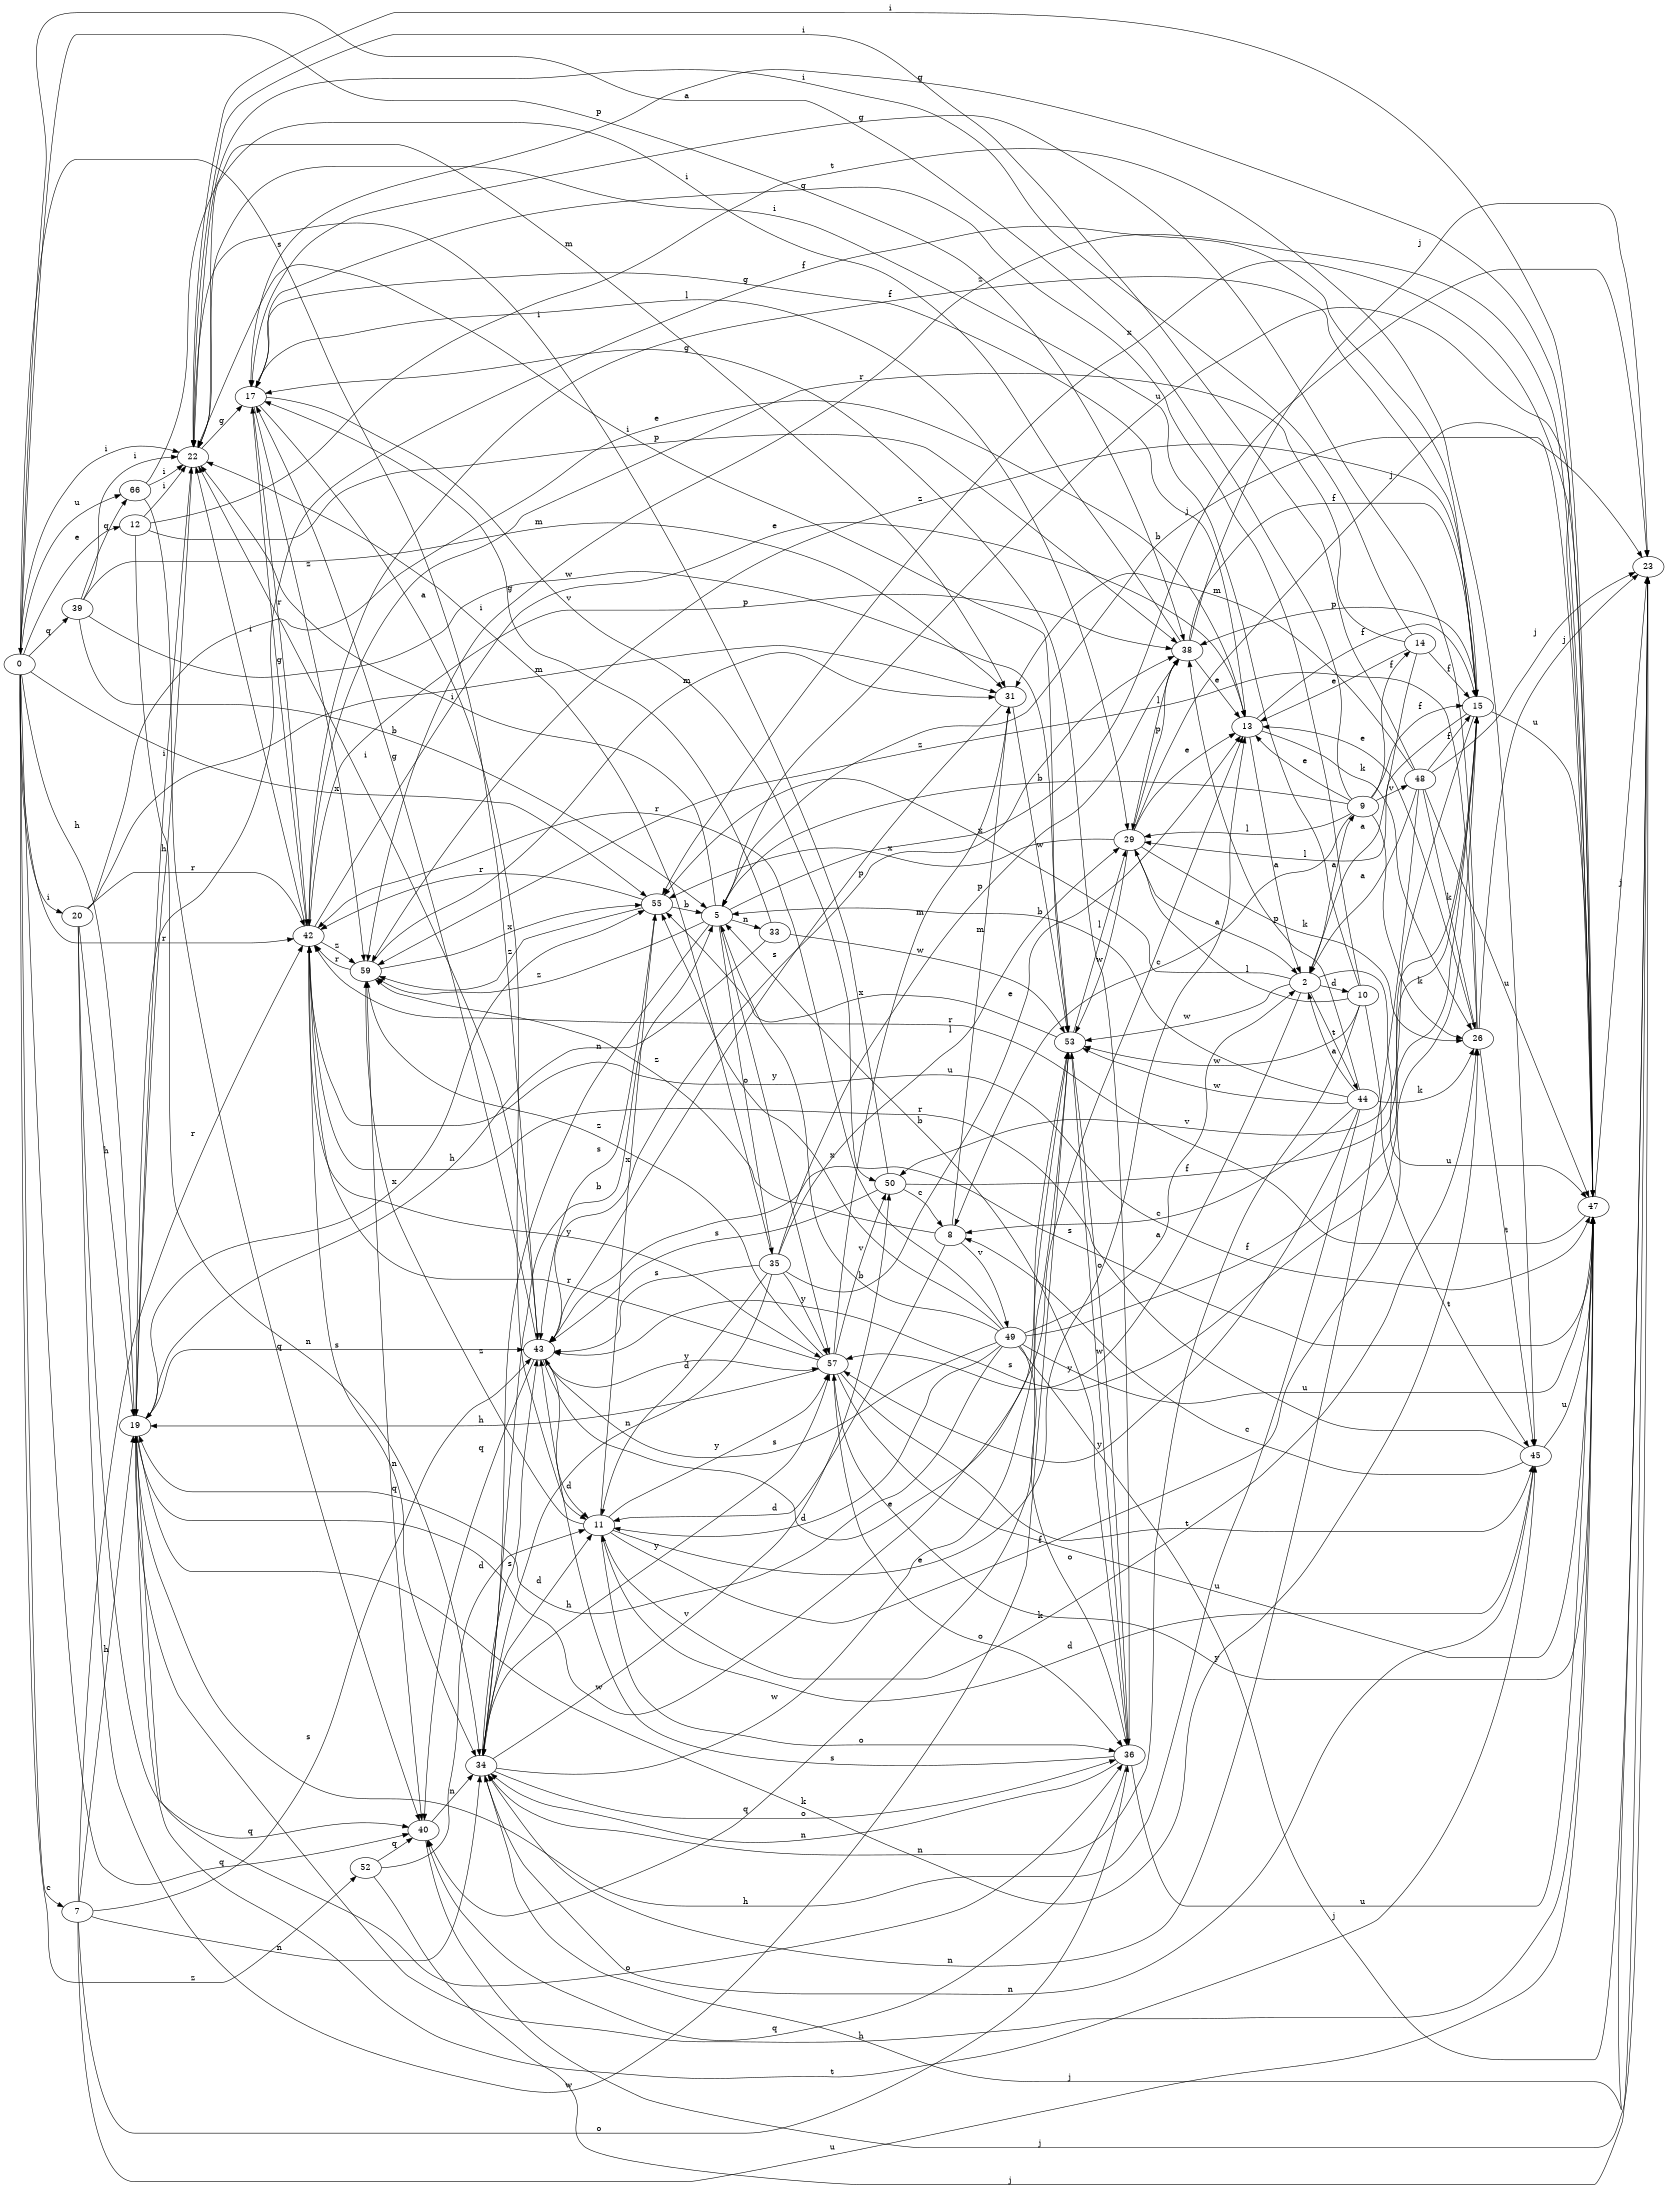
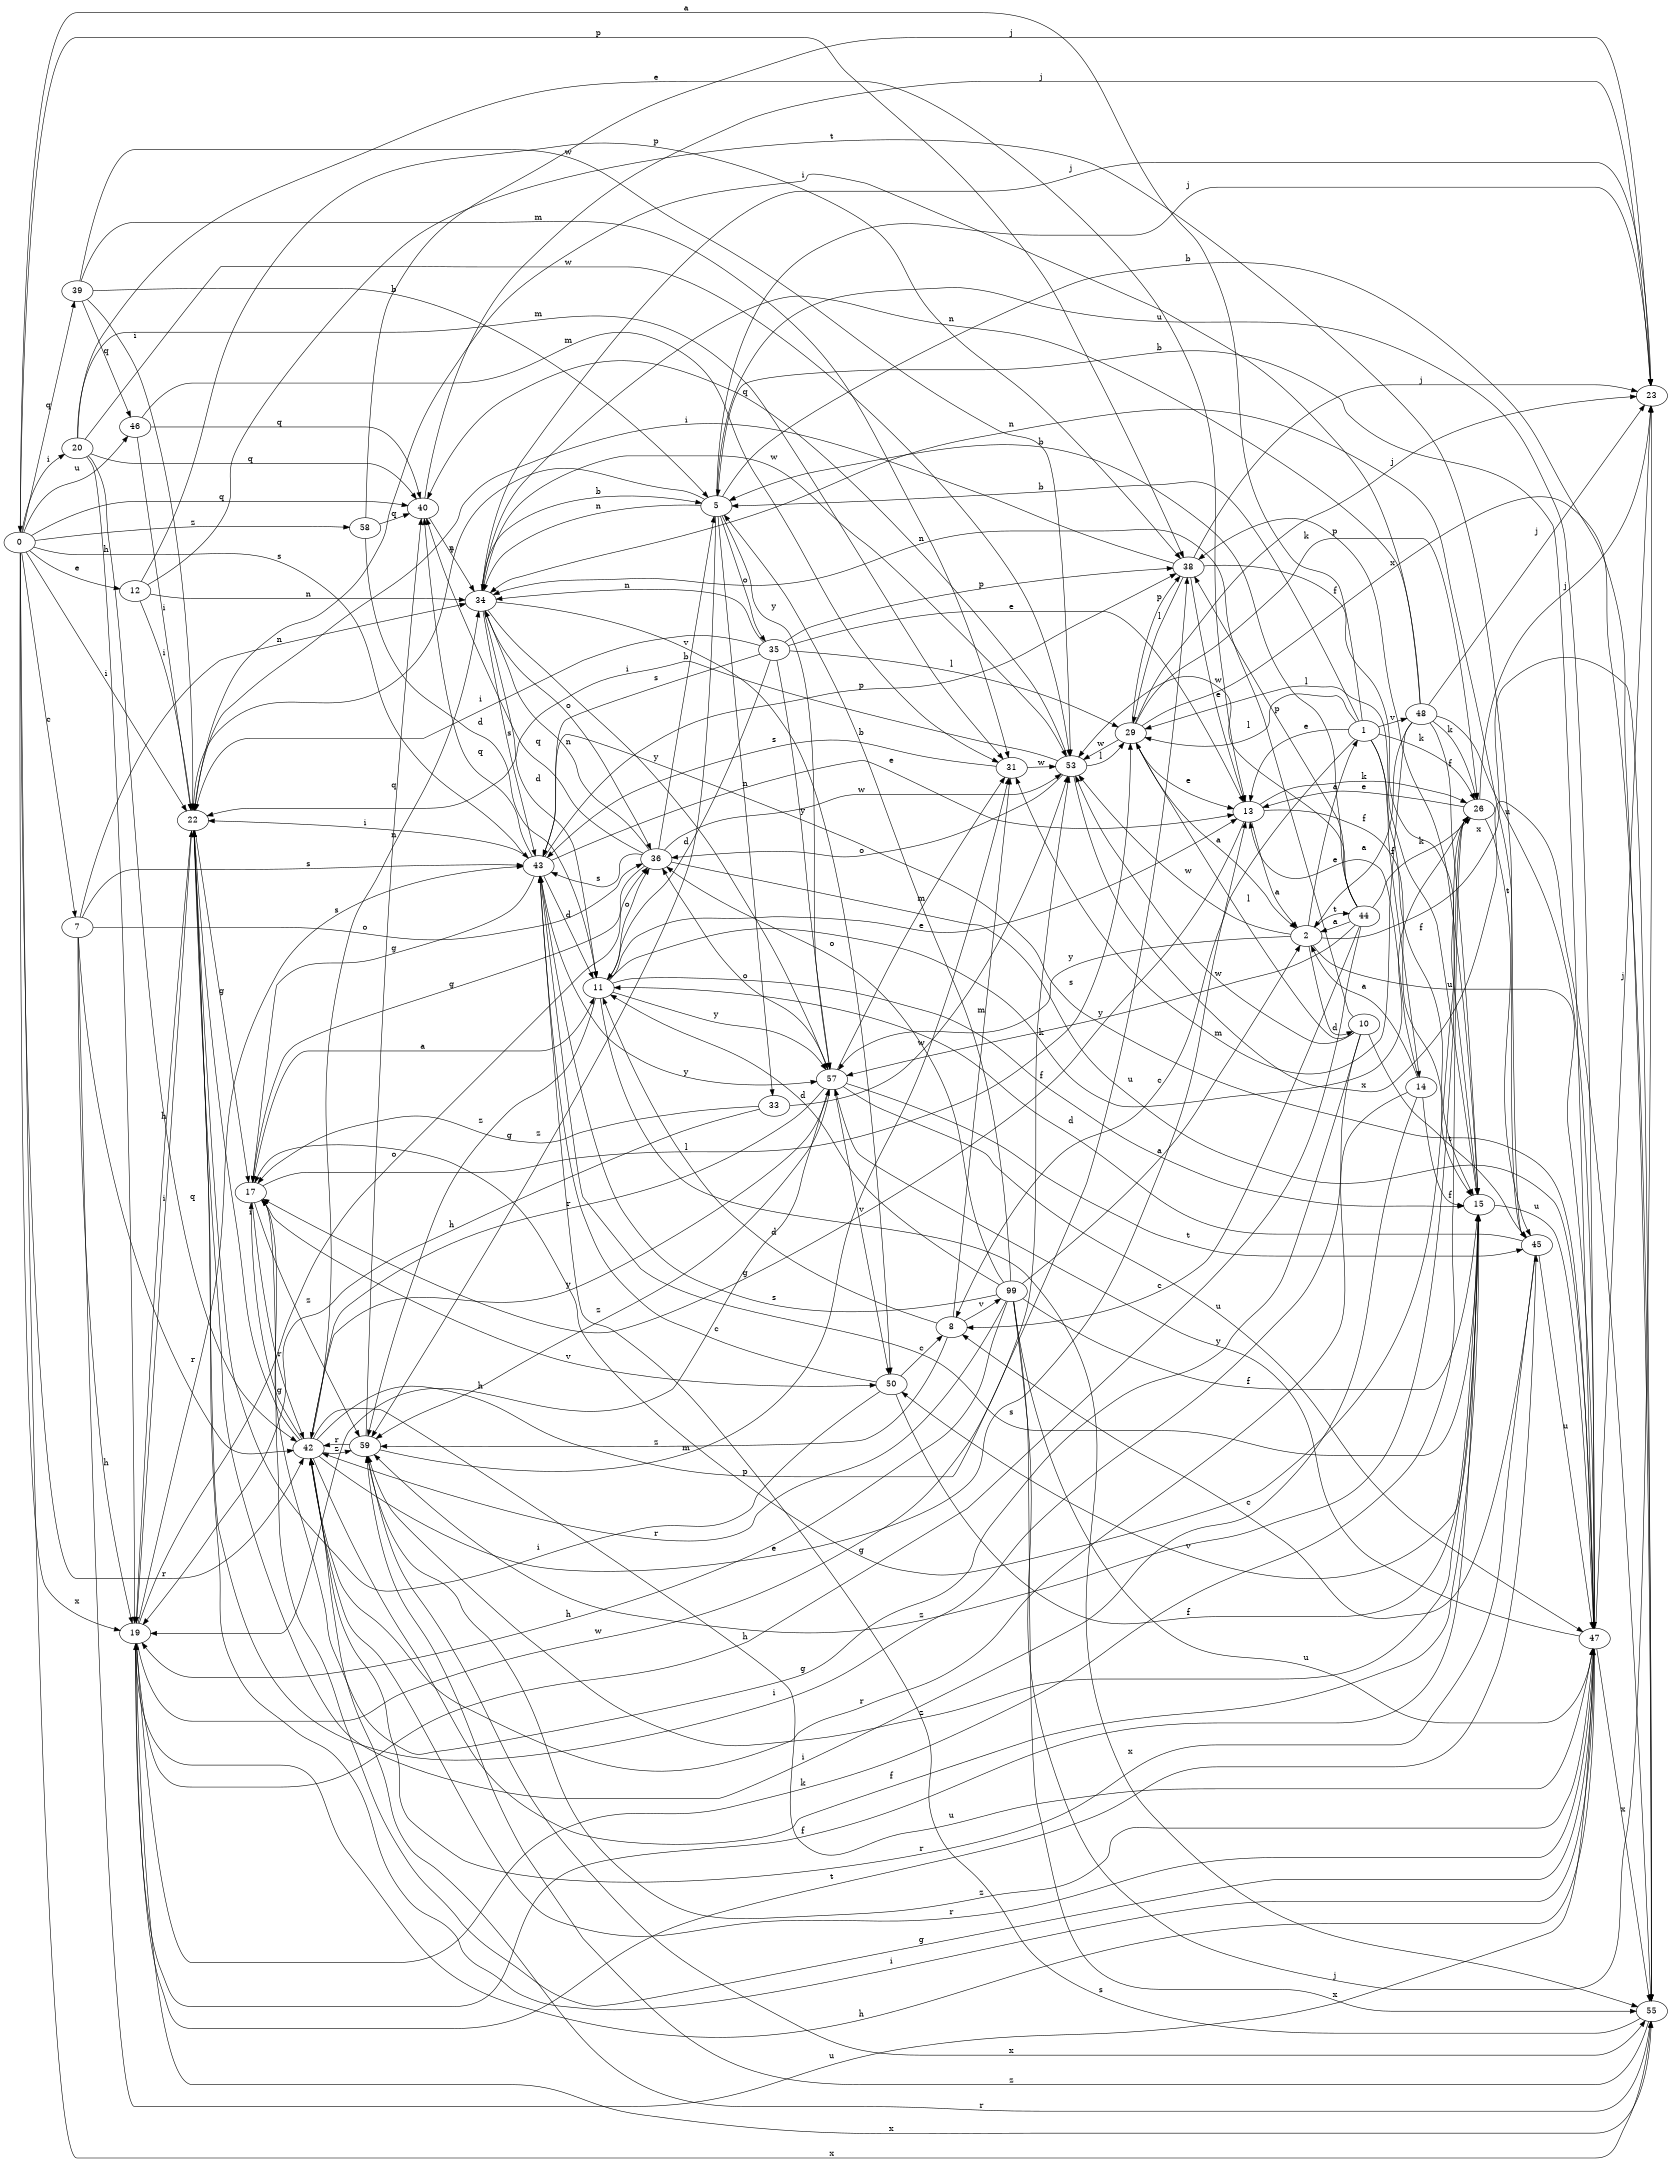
node "66": label "66" -> "46"
node "9": label "9" -> "1"
edge "0" -> "19": label "h" -> "x"
edge "20" -> "42": label "r" -> "q"
edge "55" -> "5": reversed
edge "50" -> "43": label "s" -> "c"
node "49": label "49" -> "99"
node "52": label "52" -> "58"
